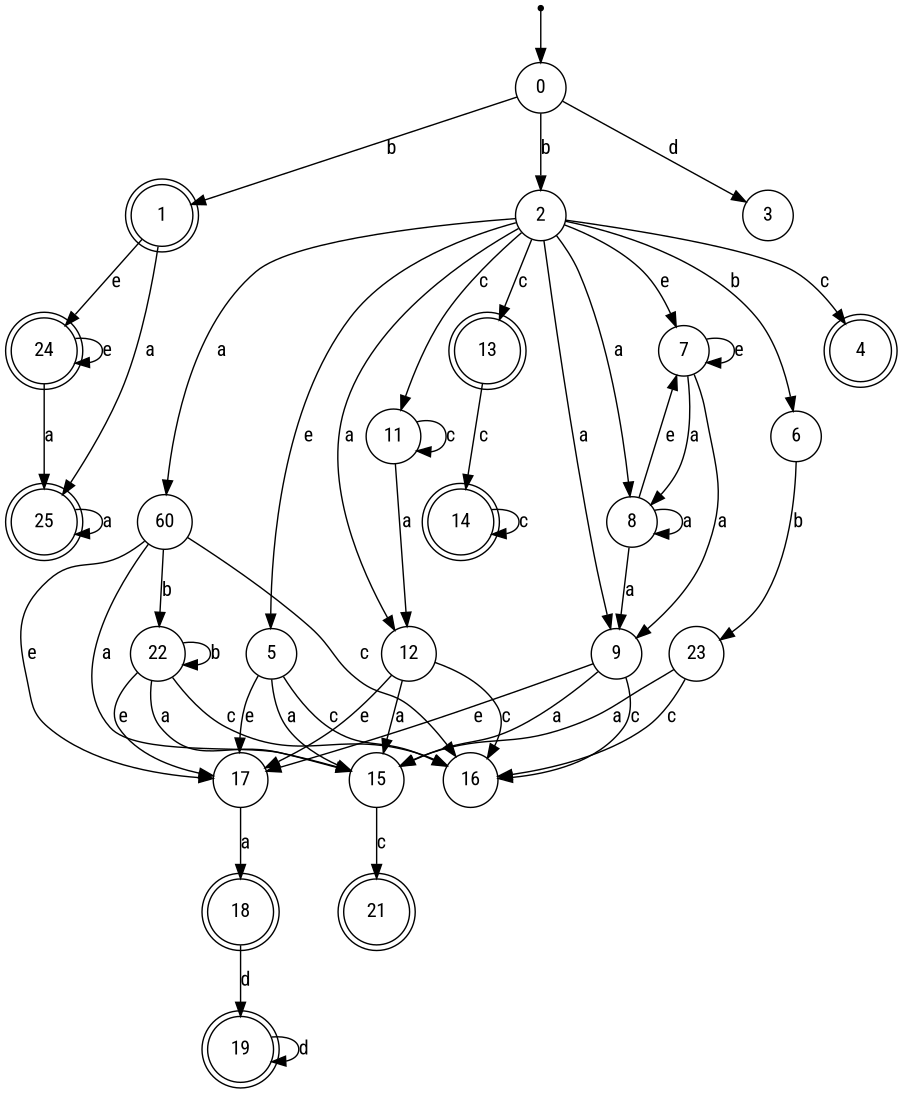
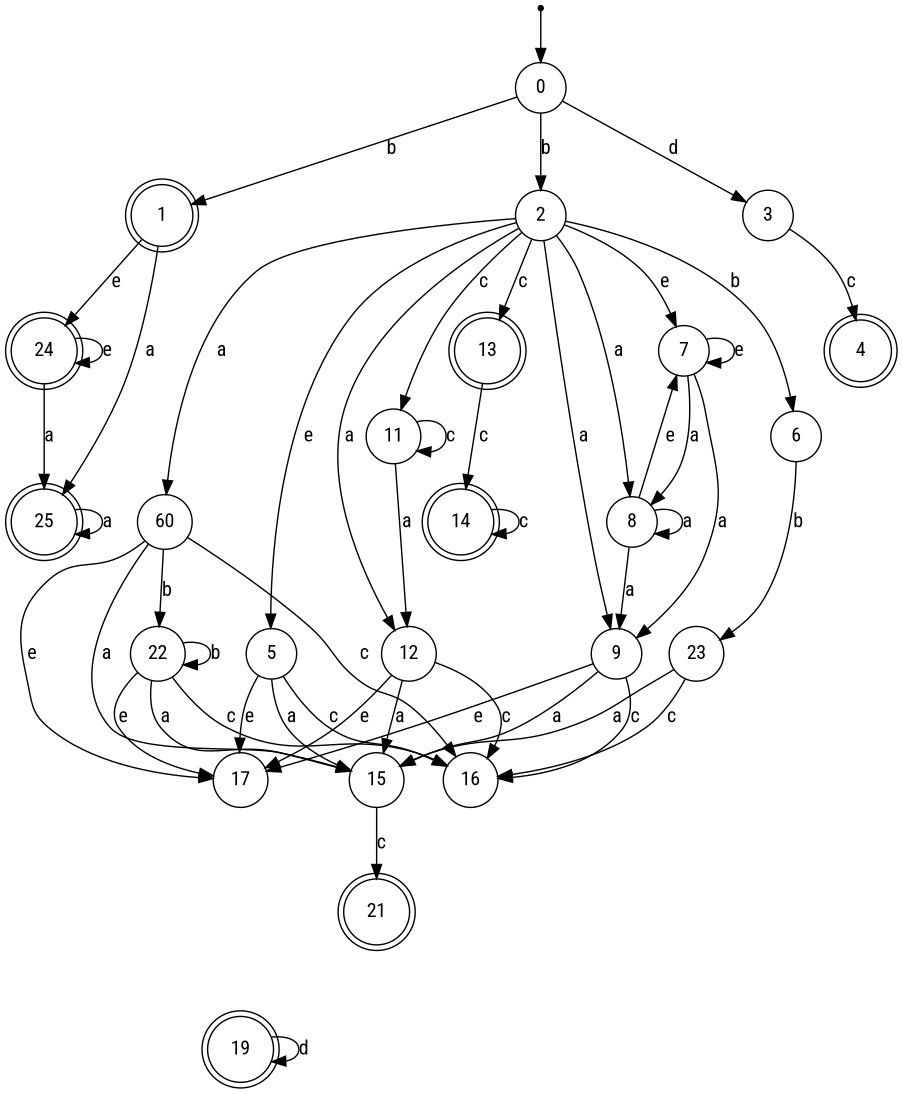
edge "2" -> "4": now "3" -> "4"
node "18": removed
